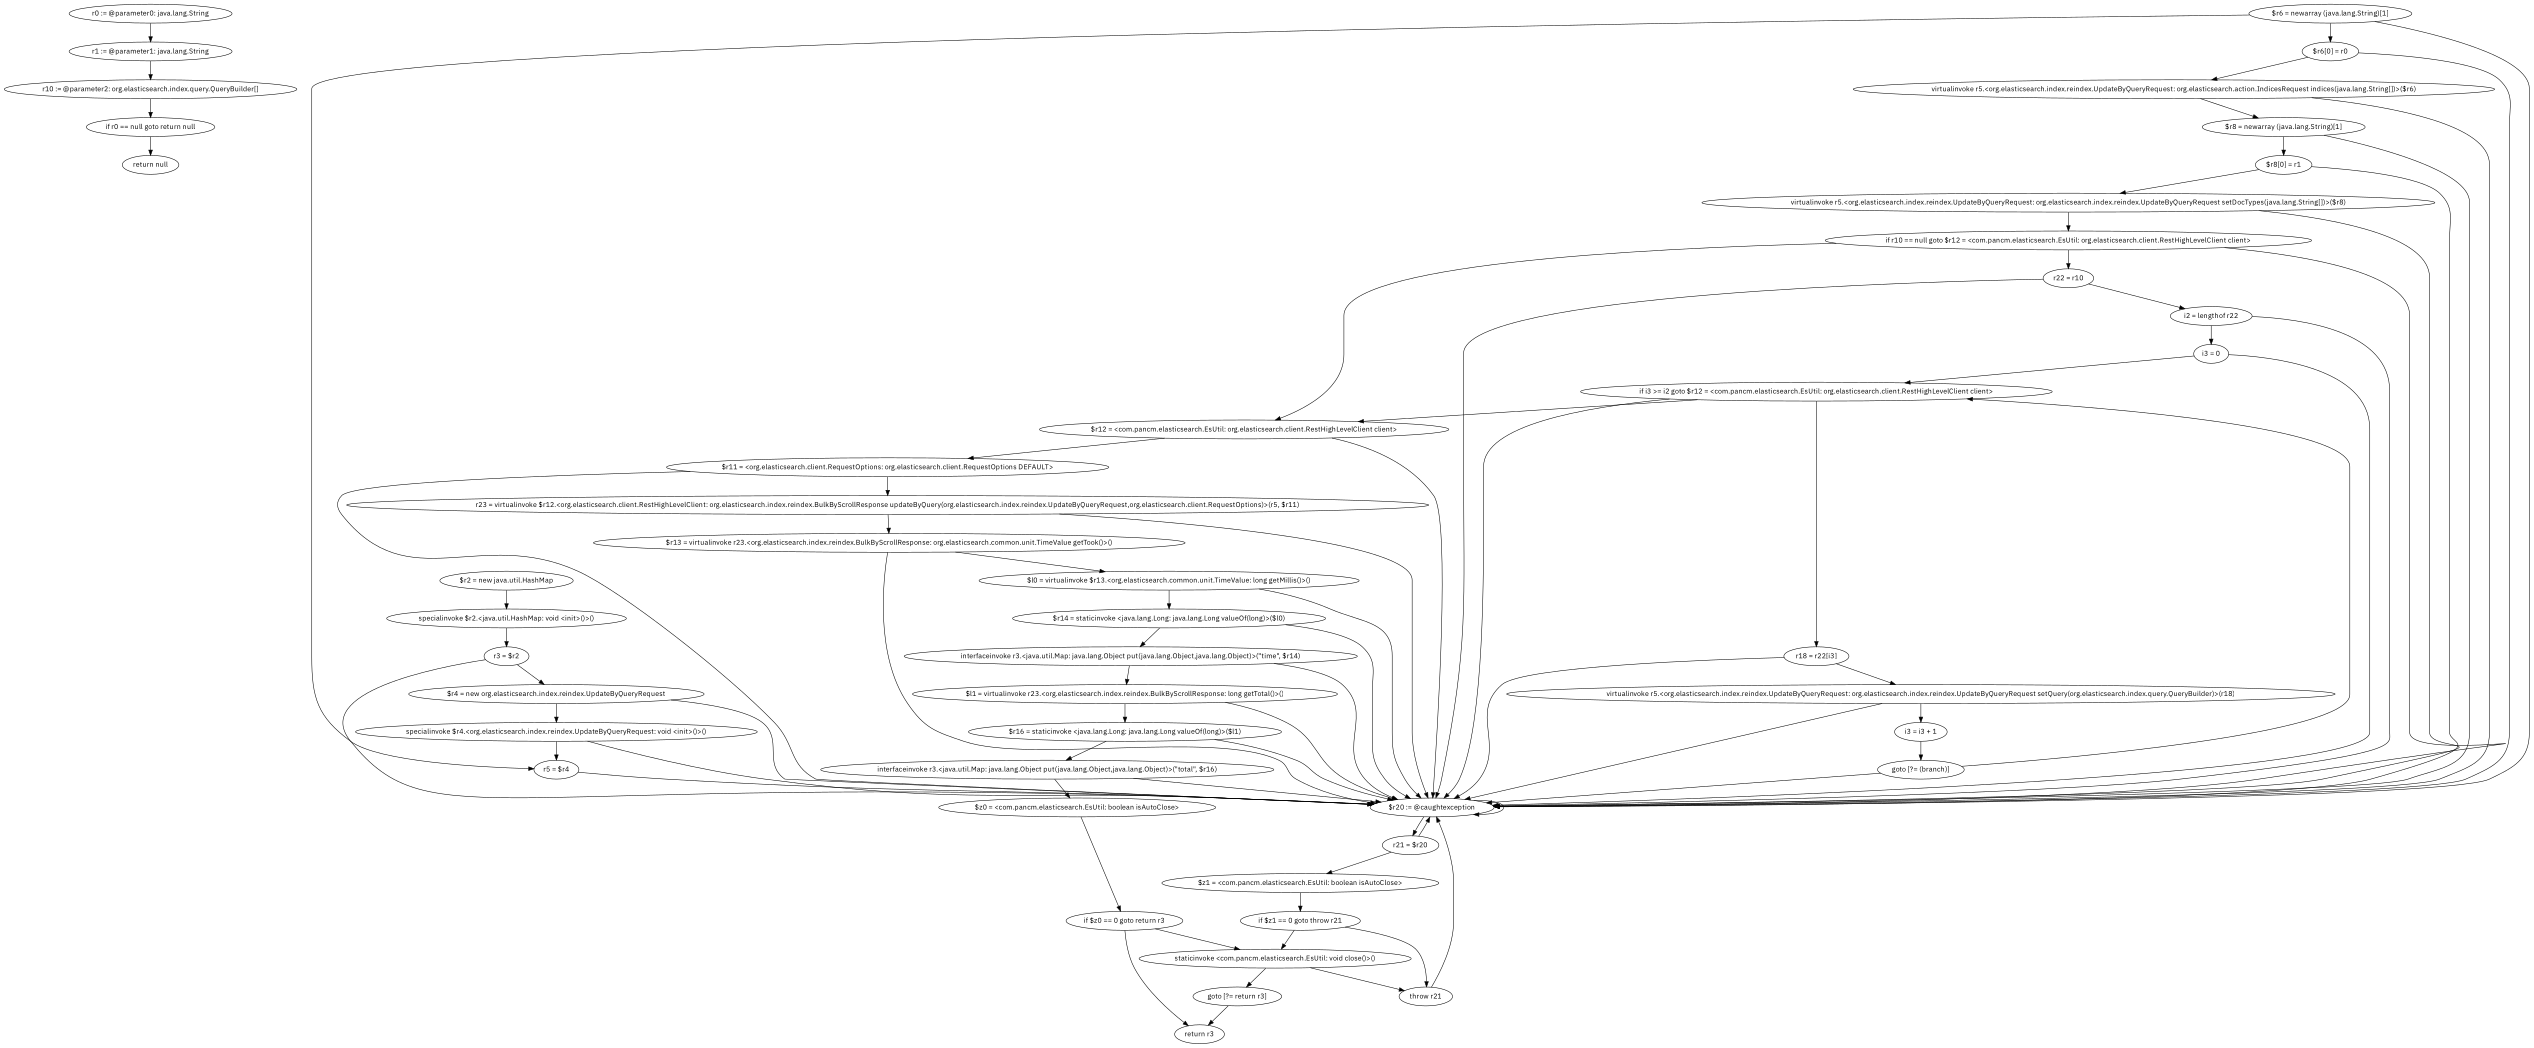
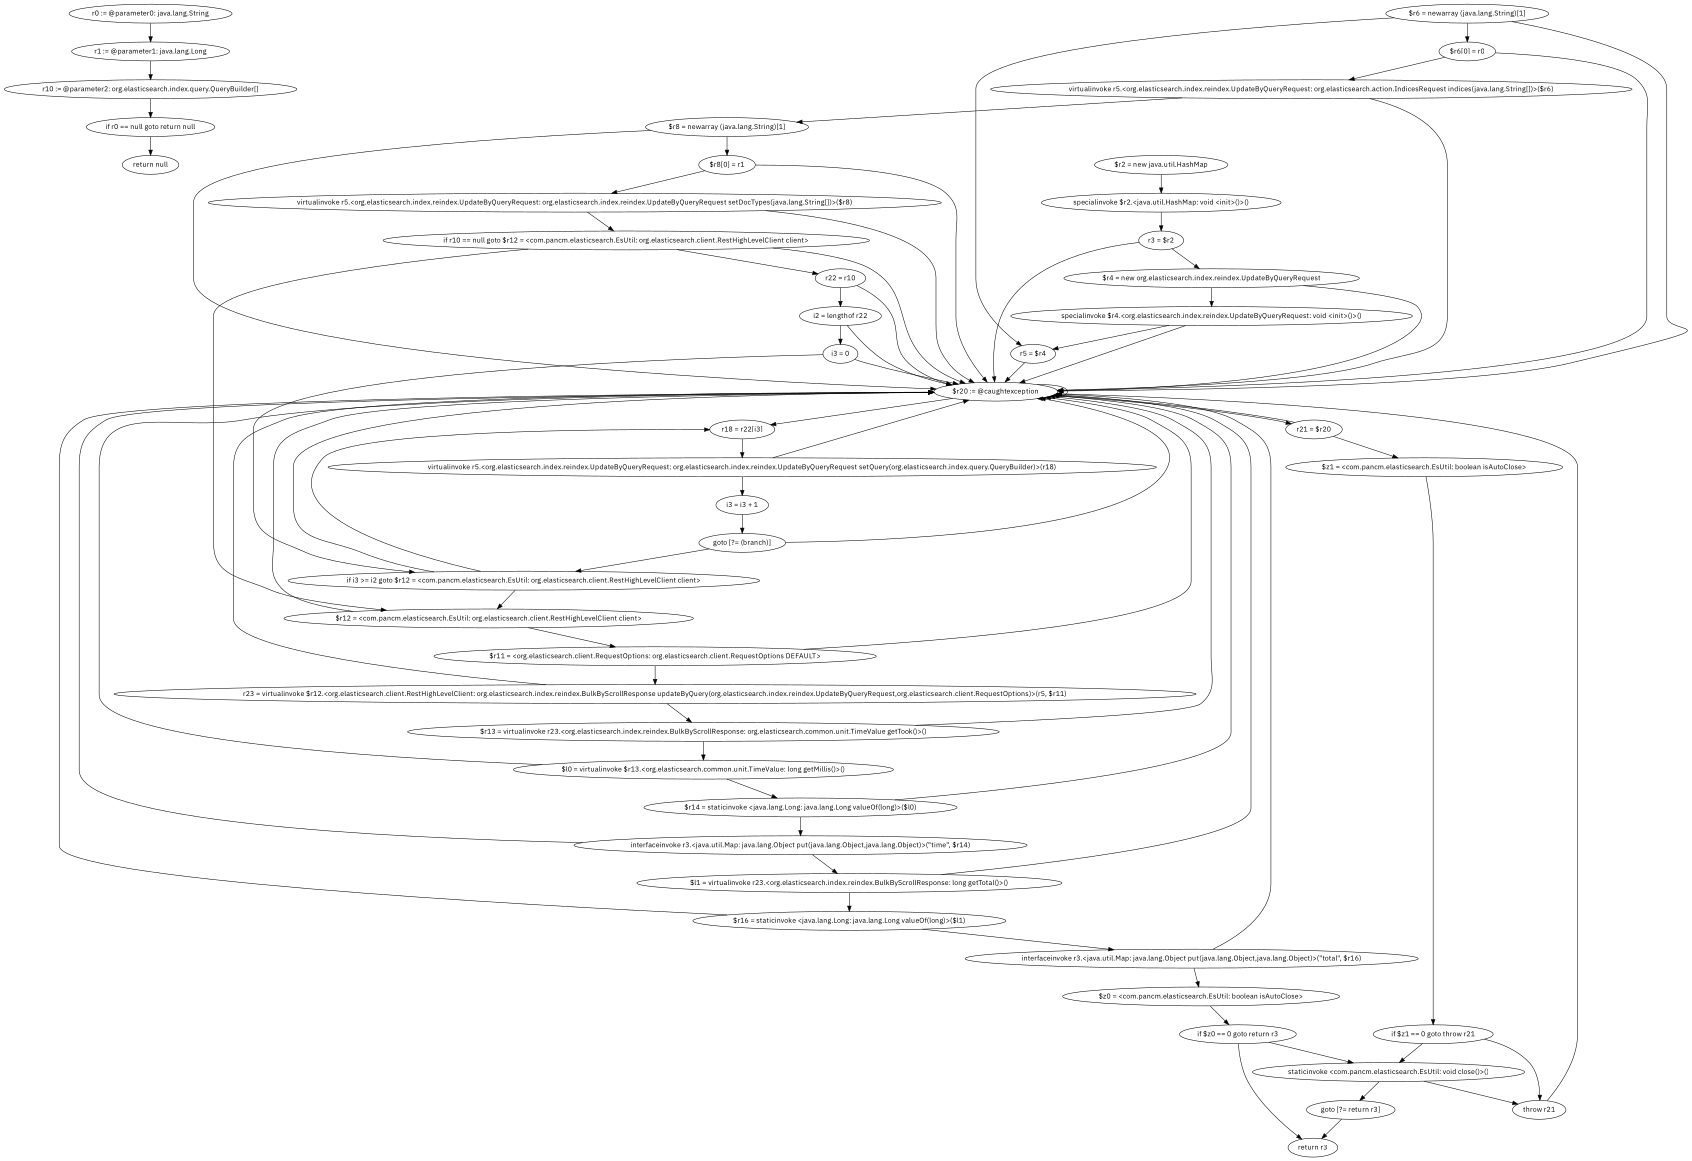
node "r1 := @parameter1: java.lang.String": label "r1 := @parameter1: java.lang.String" -> "r1 := @parameter1: java.lang.Long"
edge "r18 = r22[i3]" -> "$r20 := @caughtexception": reversed
